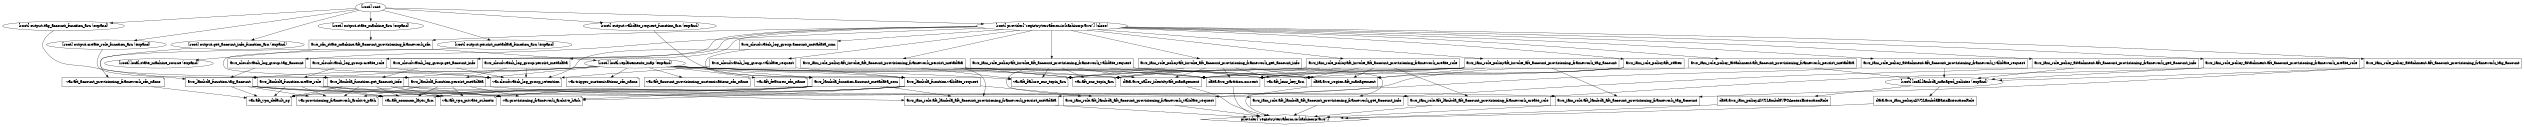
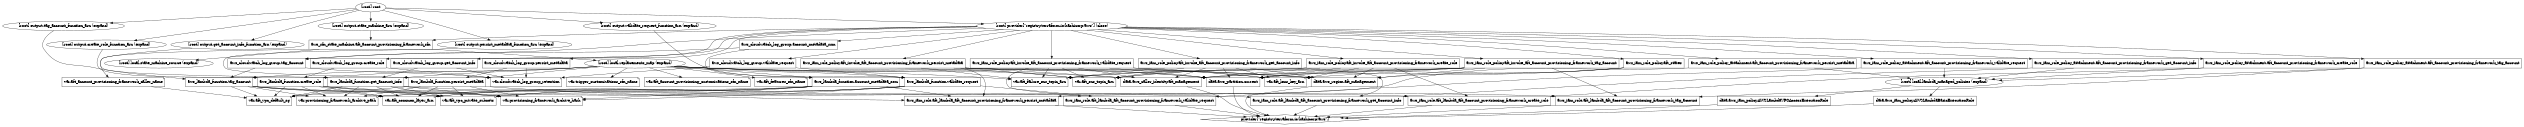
edge "aws_cloudwatch_log_group.account_metadata_ssm" -> "var.cloudwatch_log_group_retention": now "aws_cloudwatch_log_group.account_metadata_ssm" -> "aws_cloudwatch_log_group.tag_account"
node "var.aft_account_provisioning_framework_sfn_name": label "var.aft_account_provisioning_framework_sfn_name" -> "var.aft_account_provisioning_framework_caller_name"
